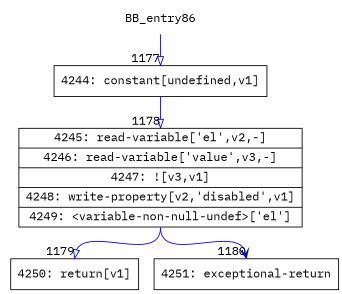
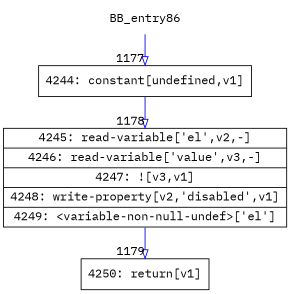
node "4251: exceptional-return": removed
